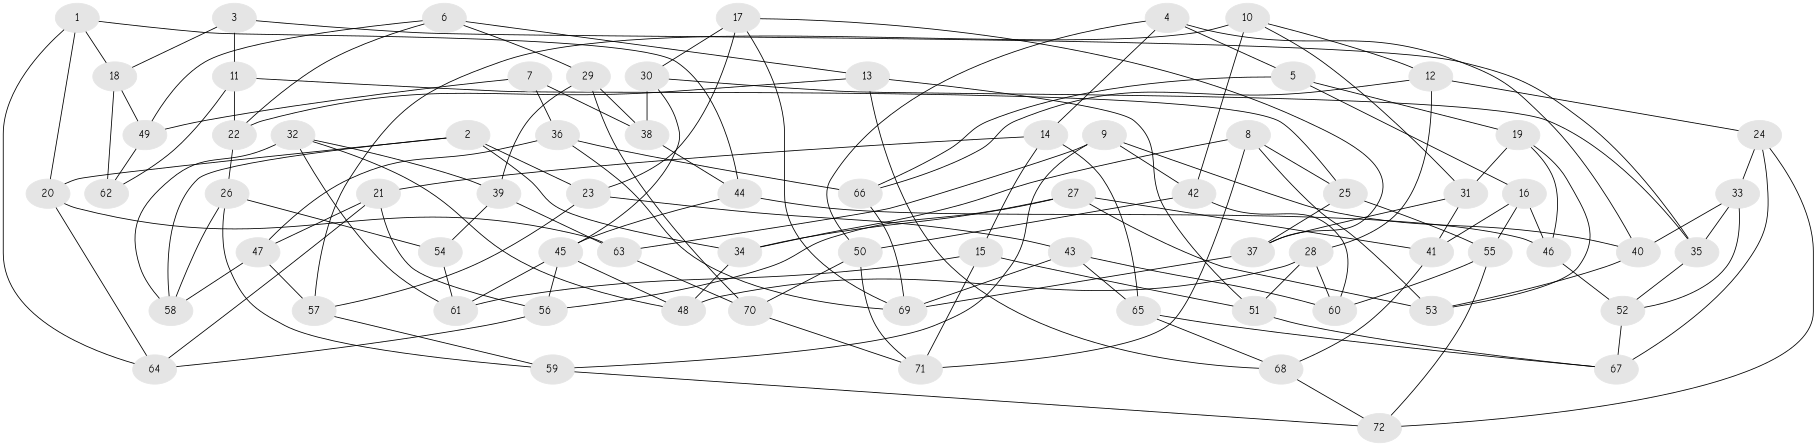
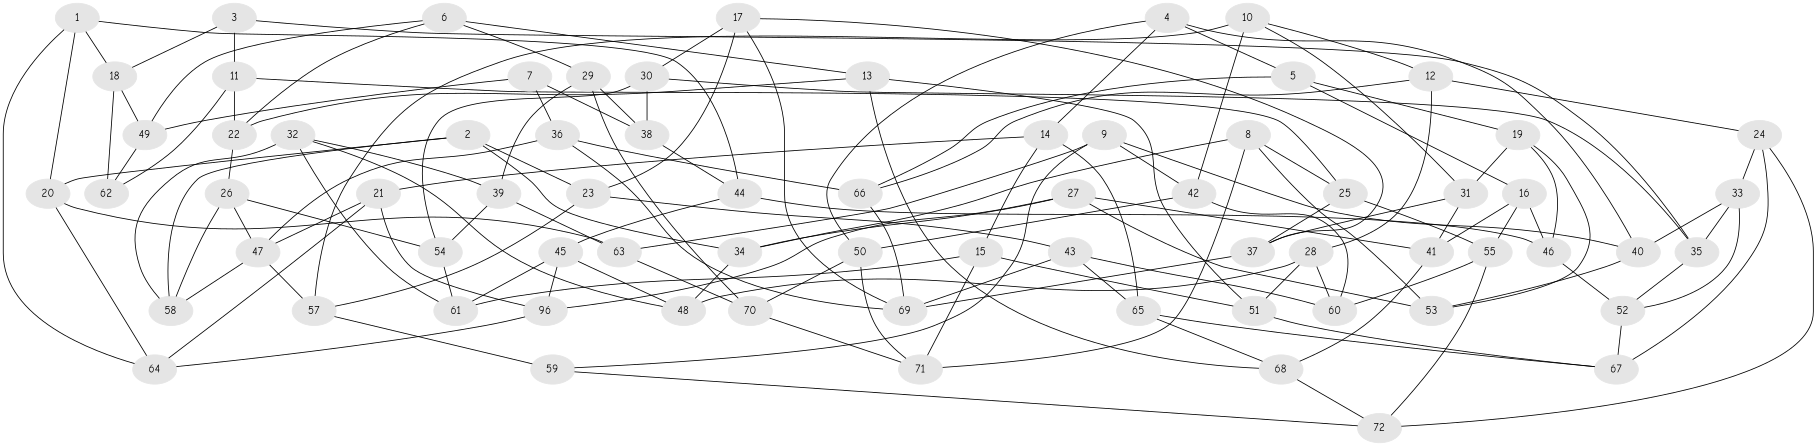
edge "30" -- "45": now "30" -- "54"
node "56": label "56" -> "96"
edge "26" -- "59": now "26" -- "47"
